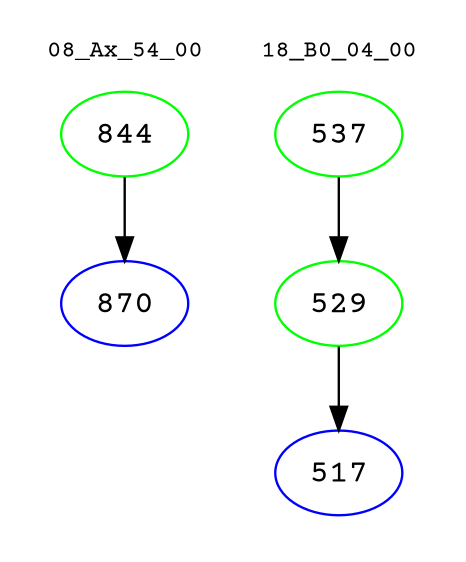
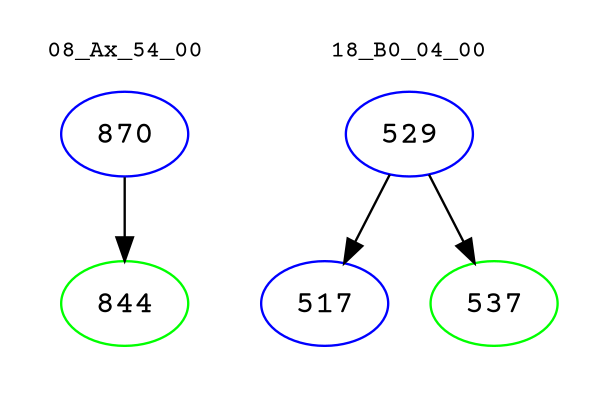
edge "844" -> "870": reversed
edge "537" -> "529": reversed
node "529": color green -> blue
